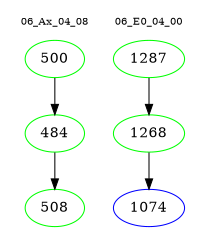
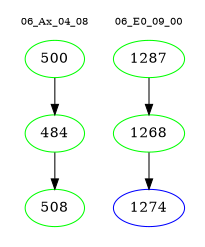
cluster "06_E0_04_00": label "06_E0_04_00" -> "06_E0_09_00"
node "1074": label "1074" -> "1274"
